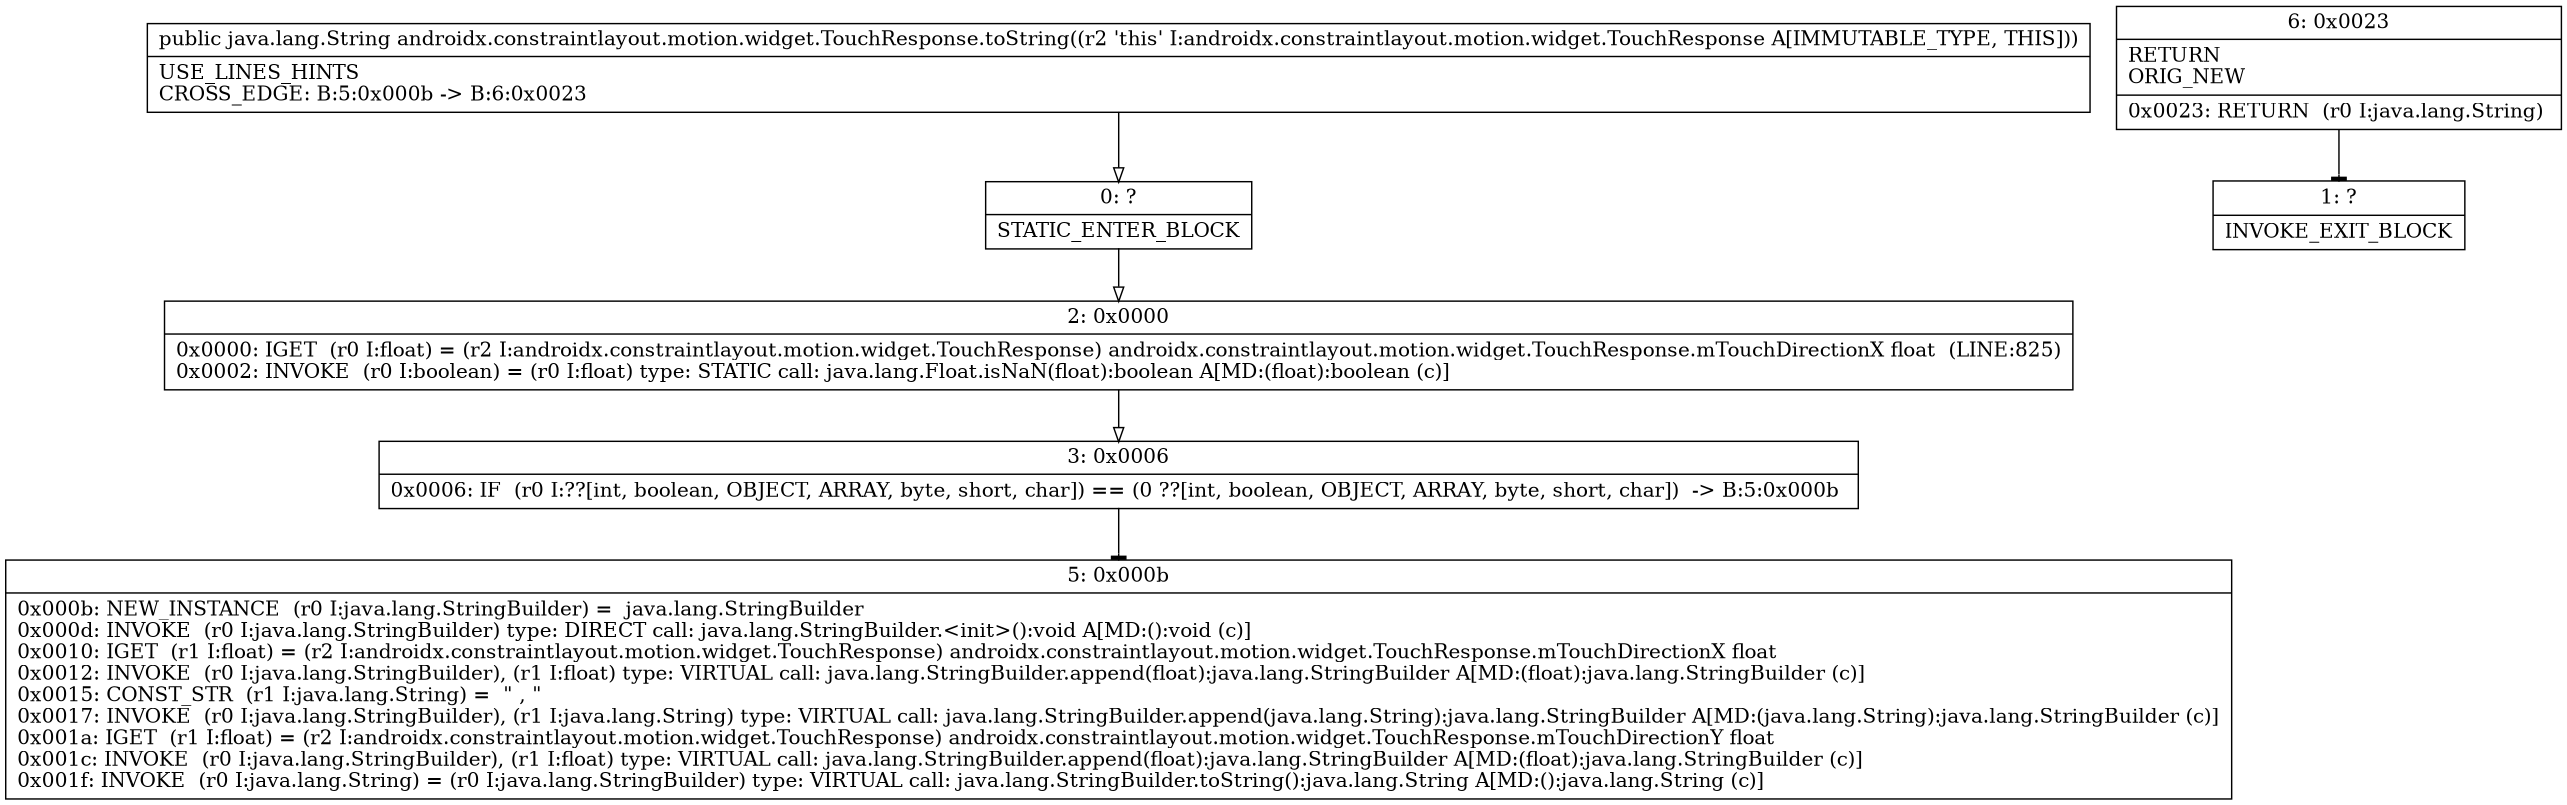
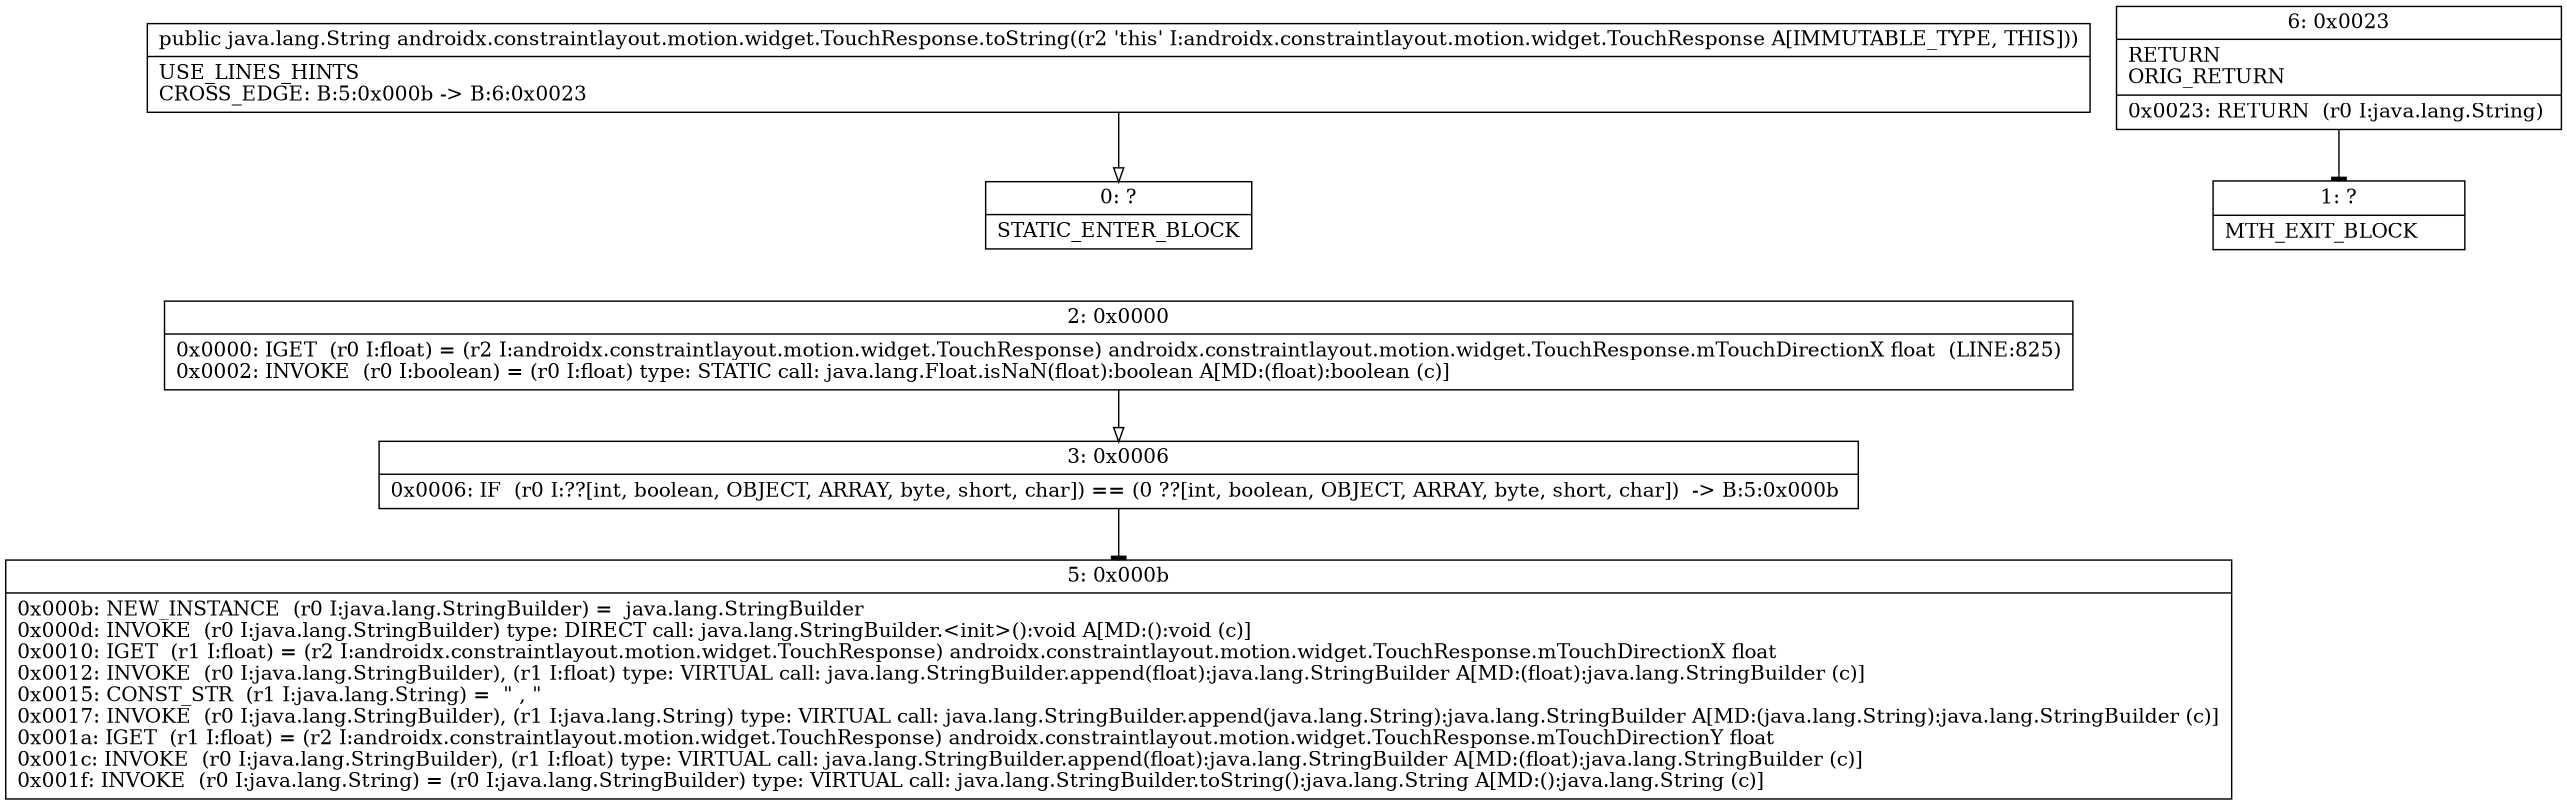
node "6: 0x0023": text "ORIG_NEW" -> "ORIG_RETURN"
node "1: ?": text "INVOKE_EXIT_BLOCK" -> "MTH_EXIT_BLOCK"
edge "0: ?" -> "2: 0x0000": removed
